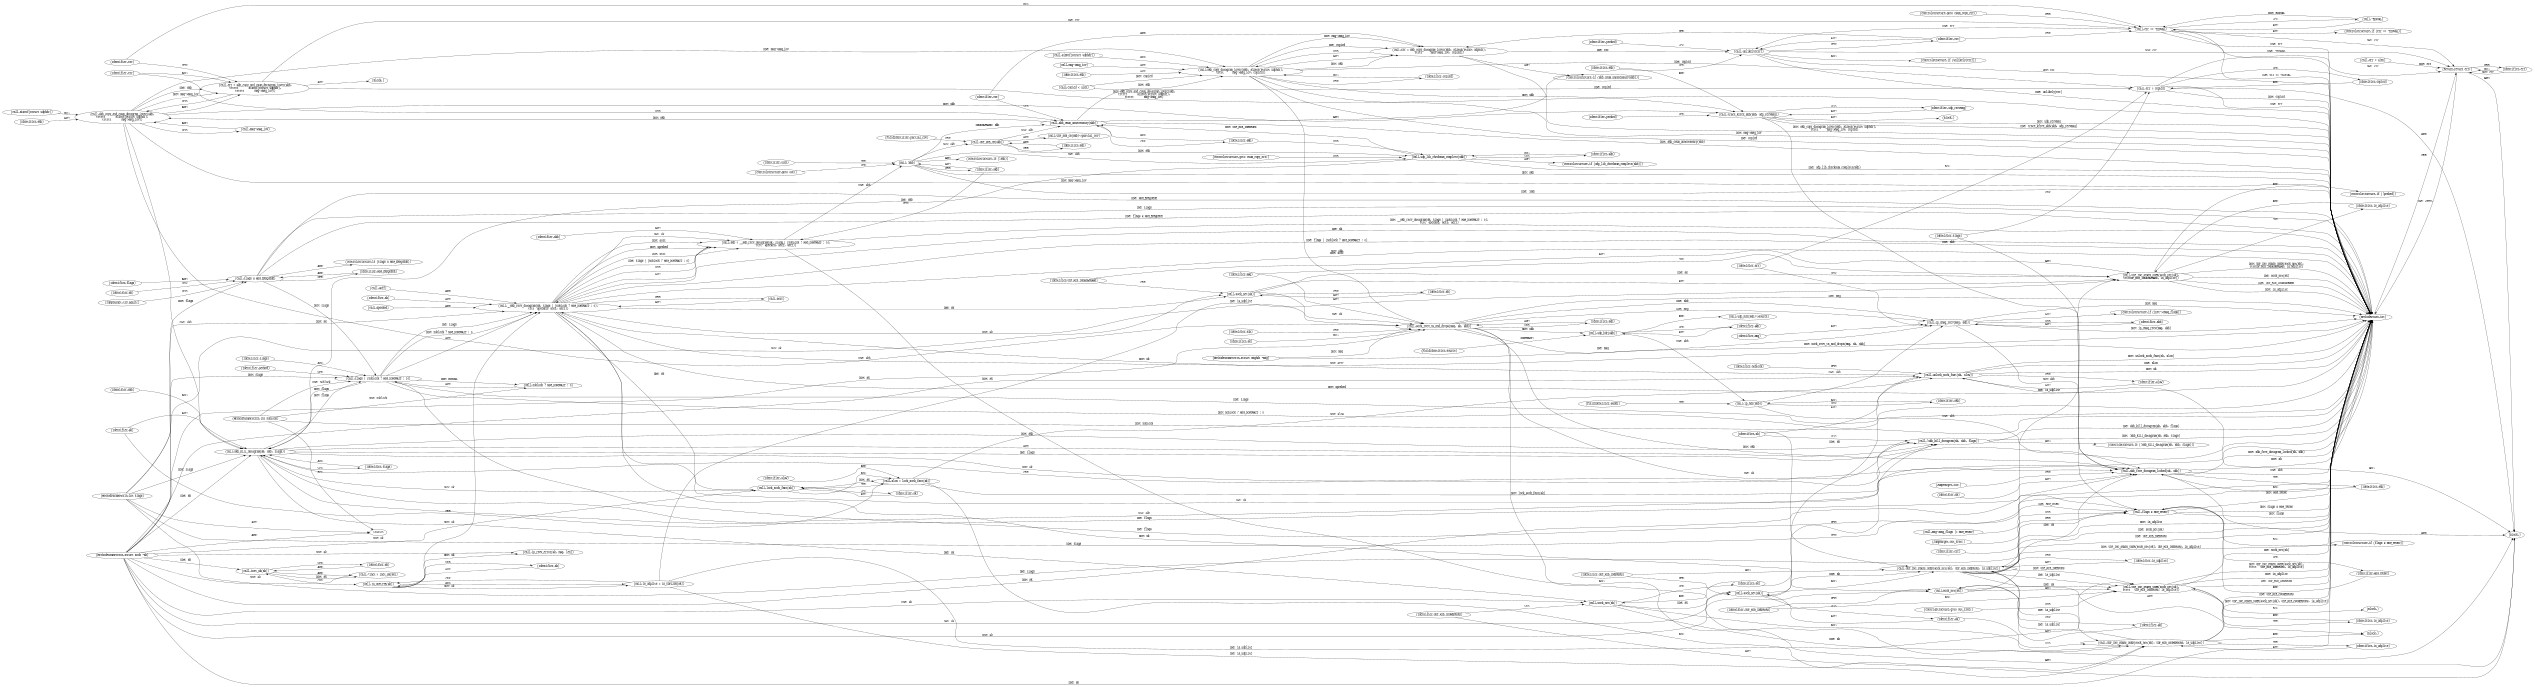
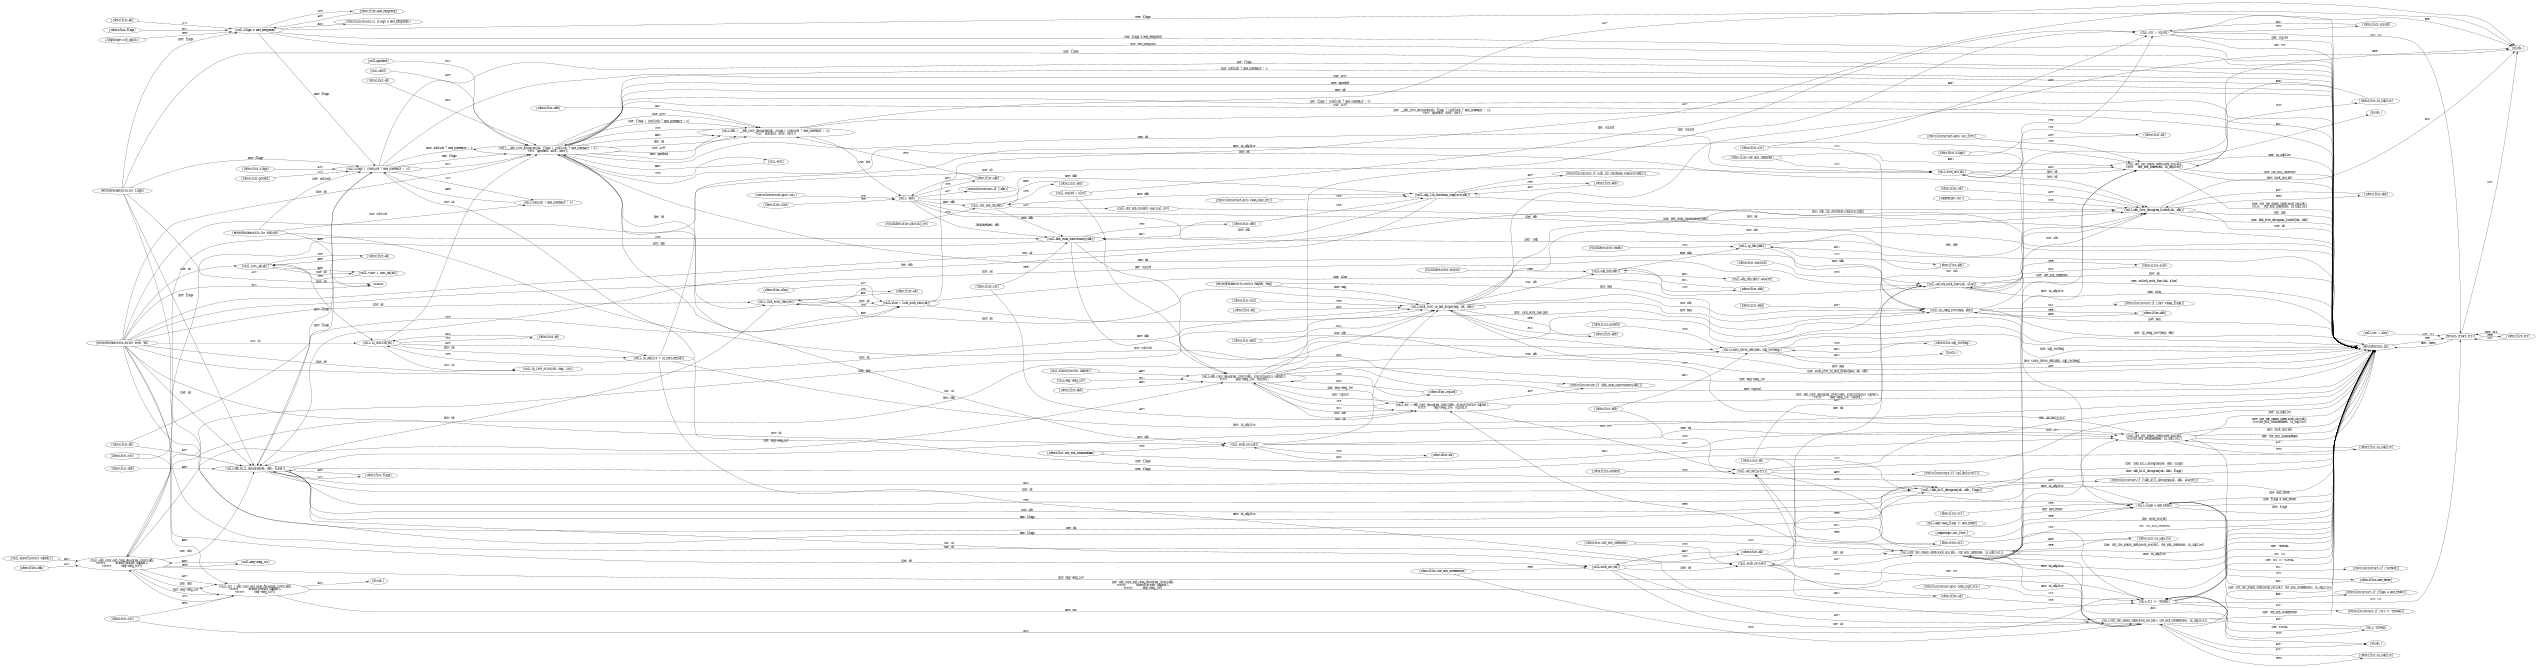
edge "(Call,unlikely(err))" -> "(Return,return err;)": removed, label "DDG: err"
edge "(Call,udp_lib_checksum_complete(skb))" -> "(Call,skb_csum_unnecessary(skb))": label "DDG: UDP_MIB_INERRORS" -> "DDG: skb"
edge "(Call,skb_csum_unnecessary(skb))" -> "(MethodReturn,int)": now "(Call,UDP_SKB_CB(skb)->partial_cov)" -> "(MethodReturn,int)"
edge "(Call,inet_sk(sk))" -> "(Call,IS_UDPLITE(sk))": added, label "DDG: sk"
edge "(FieldIdentifier,source)" -> "(Call,udp_hdr(skb))": label "DONTWAIT: " -> "CFG: "
edge "(Call,flags | (noblock ? MSG_DONTWAIT : 0))" -> "(Call,noblock ? MSG_DONTWAIT : 0)": label "DDG: EINVAL" -> "CFG: "
node "(ControlStructure,if (!skb_kill_datagram(sk, skb, flags)))": label "(ControlStructure,if (!skb_kill_datagram(sk, skb, flags)))" -> "(ControlStructure,if (!skb_kill_datagram(sk, skb, source)))"
